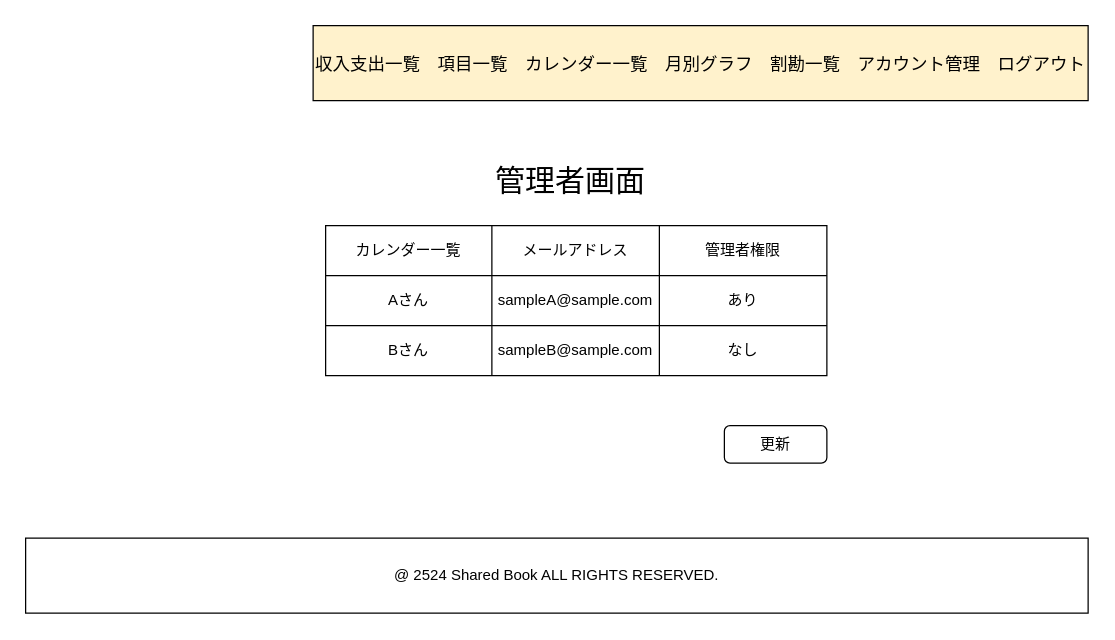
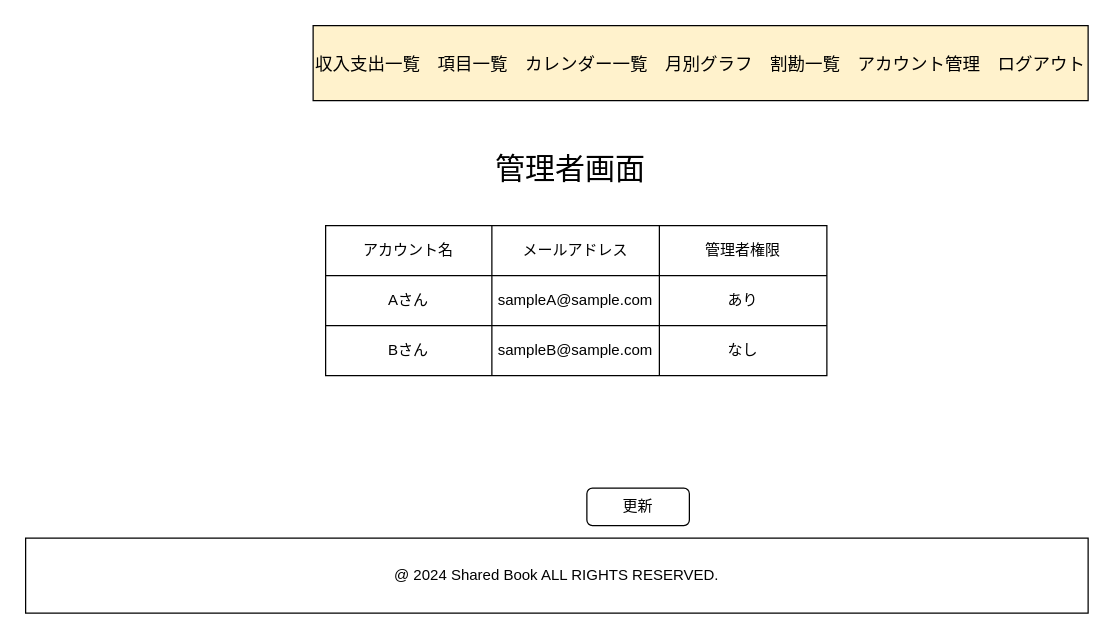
node "管理者画面": moved (638, 182) -> (638, 169)
node "カレンダー一覧": label "カレンダー一覧" -> "アカウント名"
node "更新": moved (776, 444) -> (638, 507)
node "@ 2524 Shared Book ALL RIGHTS RESERVED.": label "@ 2524 Shared Book ALL RIGHTS RESERVED." -> "@ 2024 Shared Book ALL RIGHTS RESERVED."
